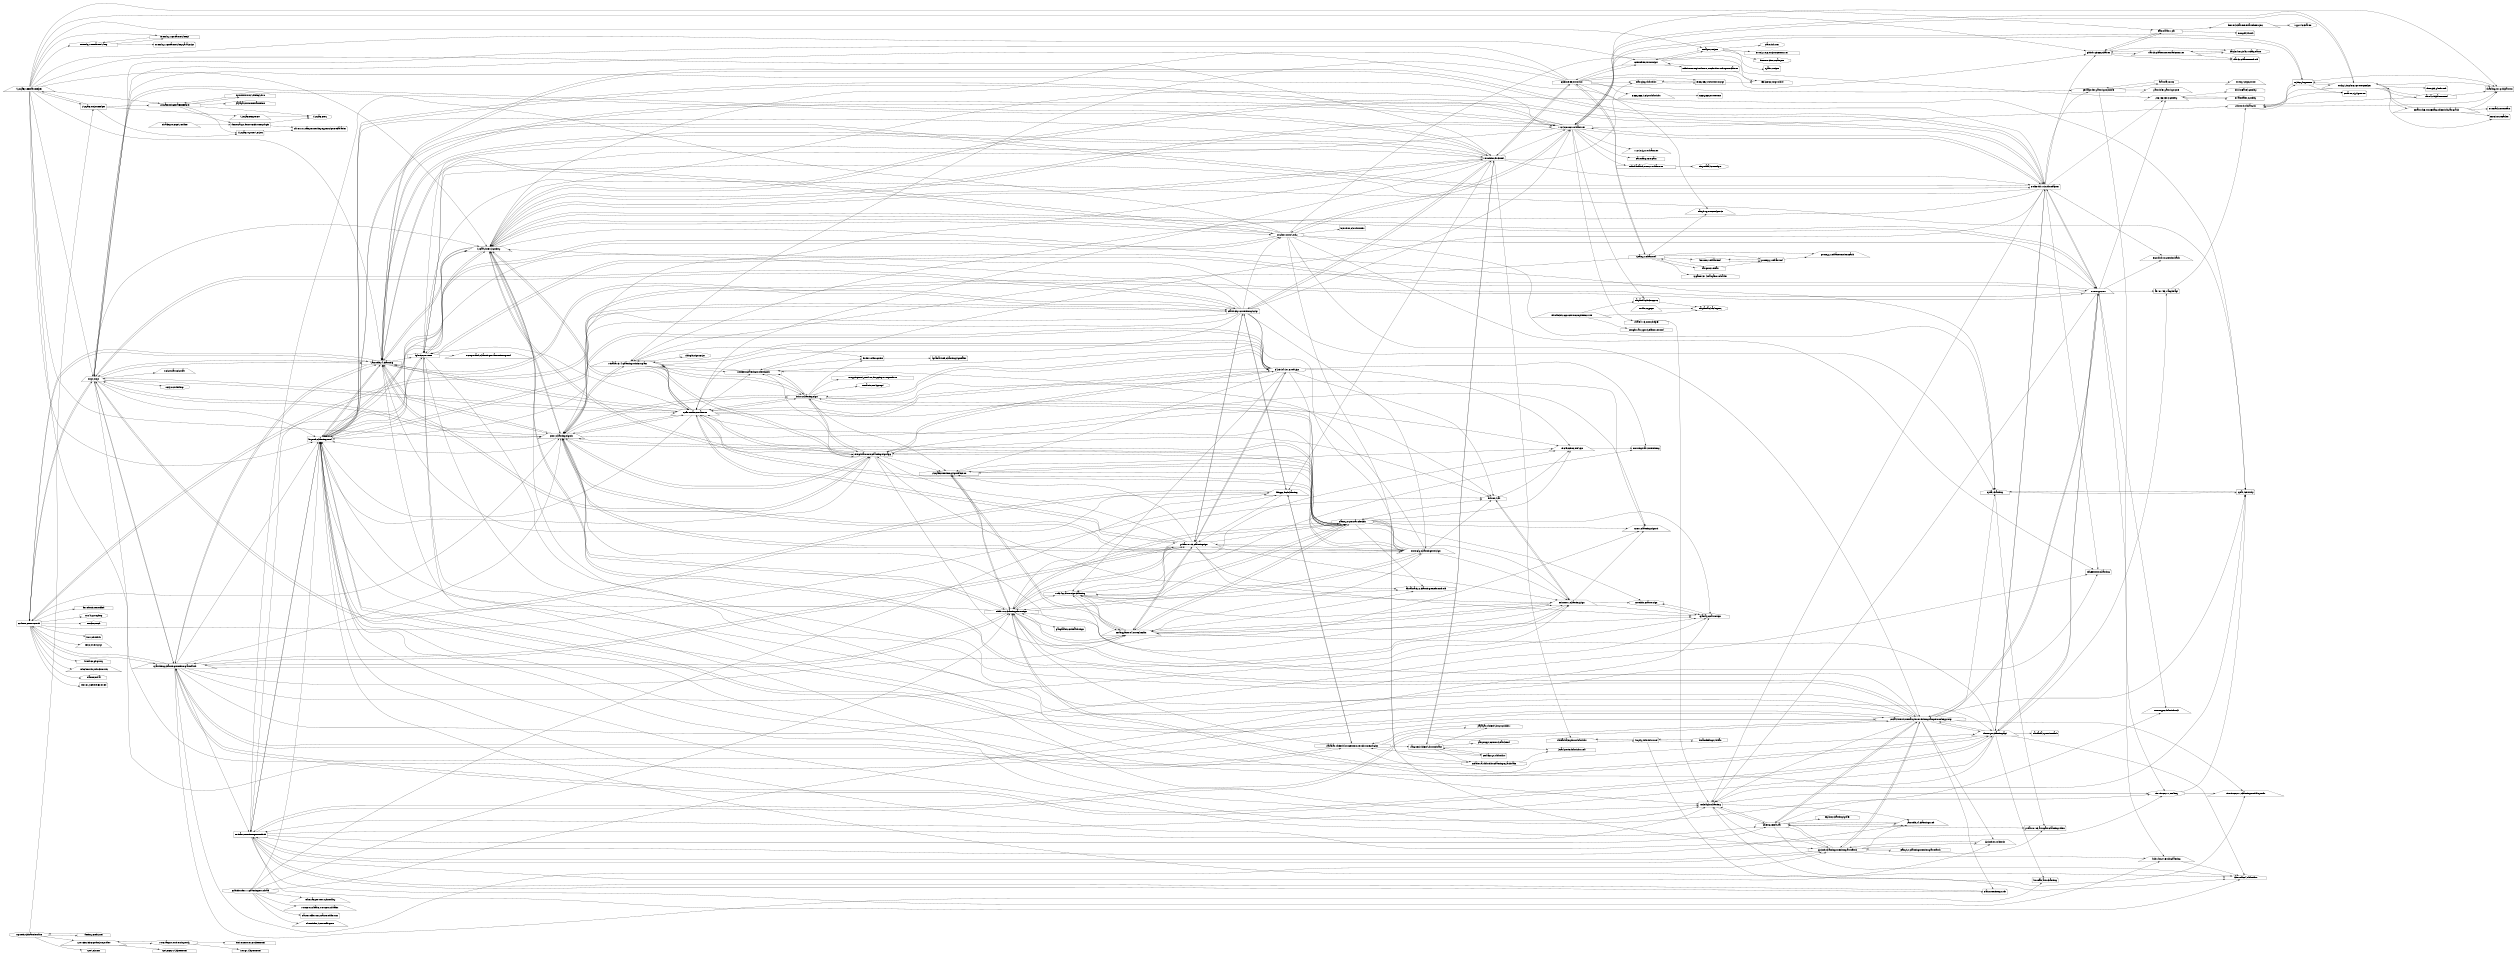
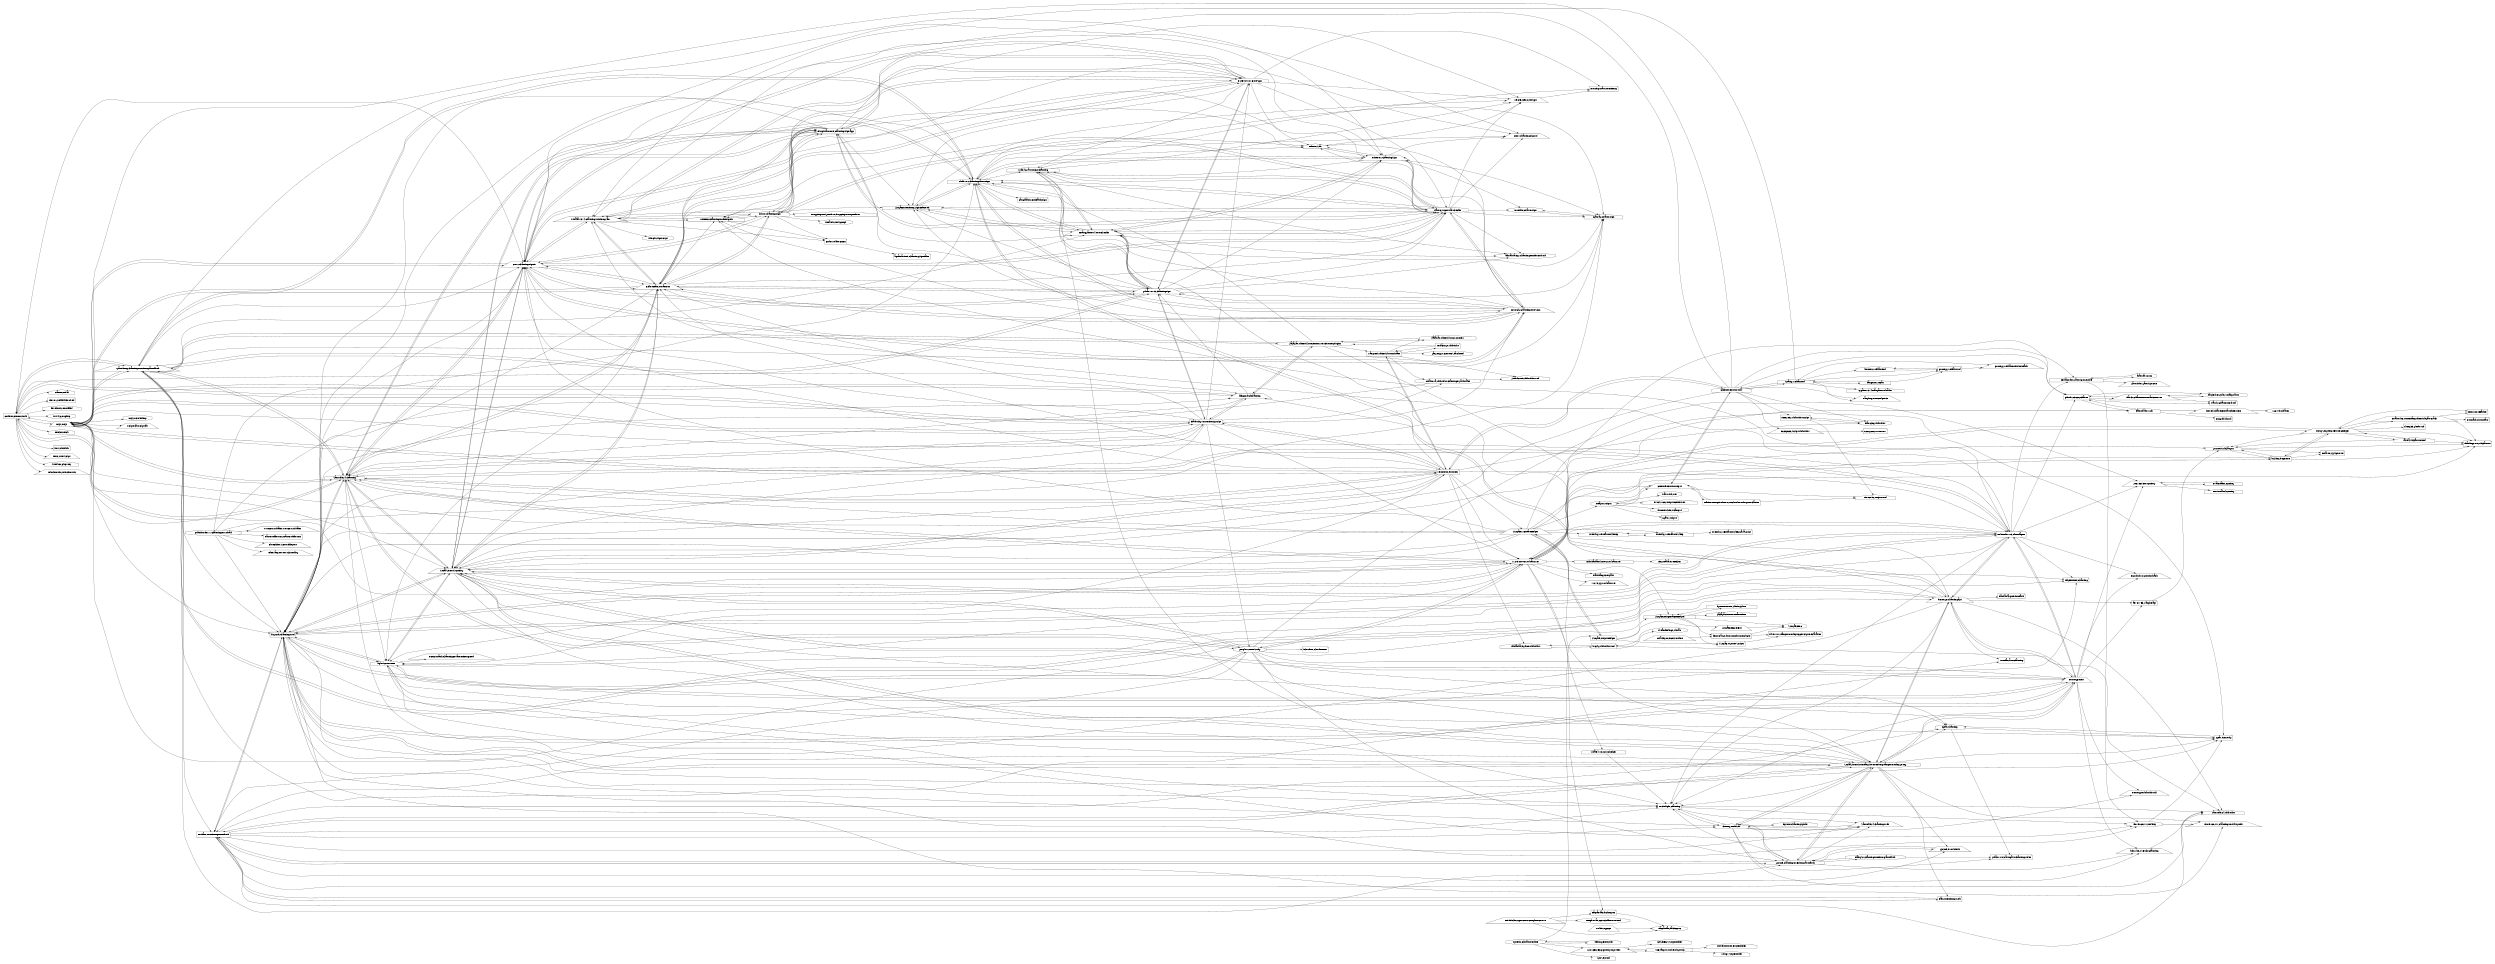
edge "SSmJaE/WELearnHelper" -> "VermiIIi0n/fuckZHS": reversed
node "buzhiy/SkipCourse": removed
edge "PrintNow/ChaoxingSign" -> "clansty/superstar-checkin": added
